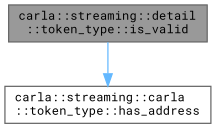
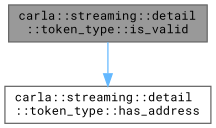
node "carla::streaming::carla ::token_type::has_address": label "carla::streaming::carla ::token_type::has_address" -> "carla::streaming::detail ::token_type::has_address"
